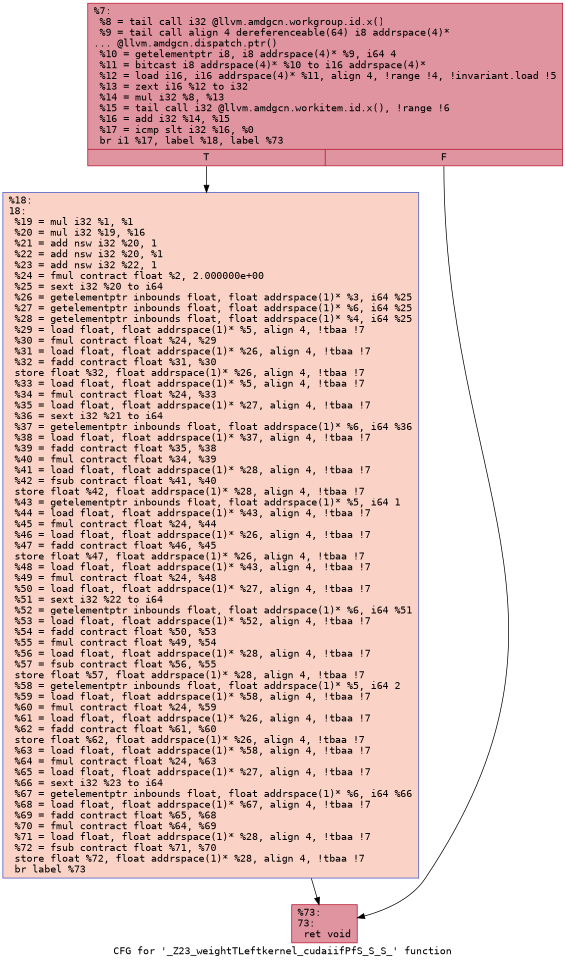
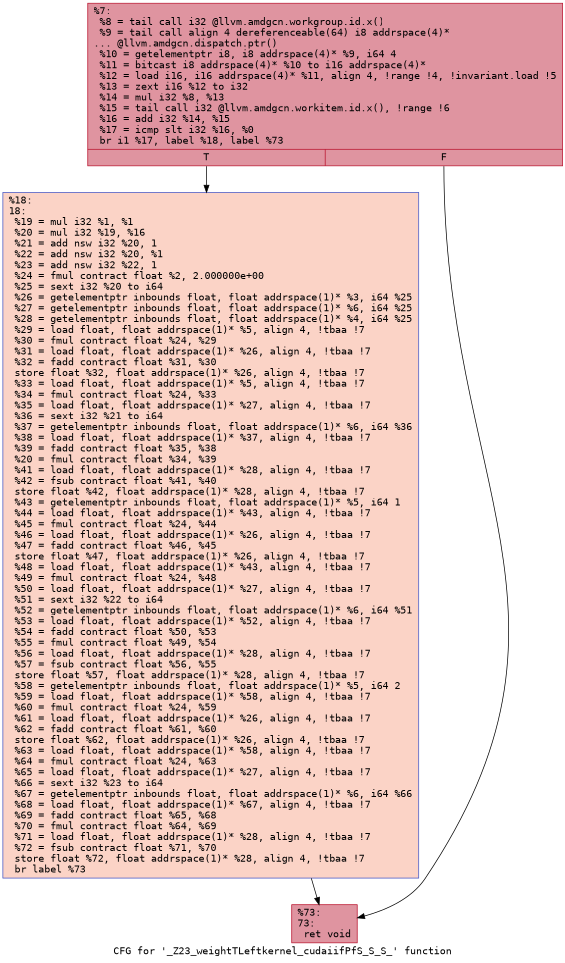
node "%18:": text "%40 = fmul contract float %34, %39" -> "%20 = fmul contract float %34, %39"
